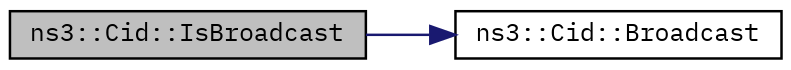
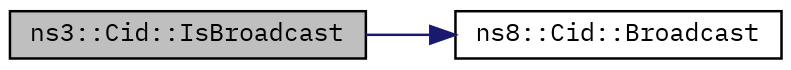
node "ns3::Cid::Broadcast": label "ns3::Cid::Broadcast" -> "ns8::Cid::Broadcast"
